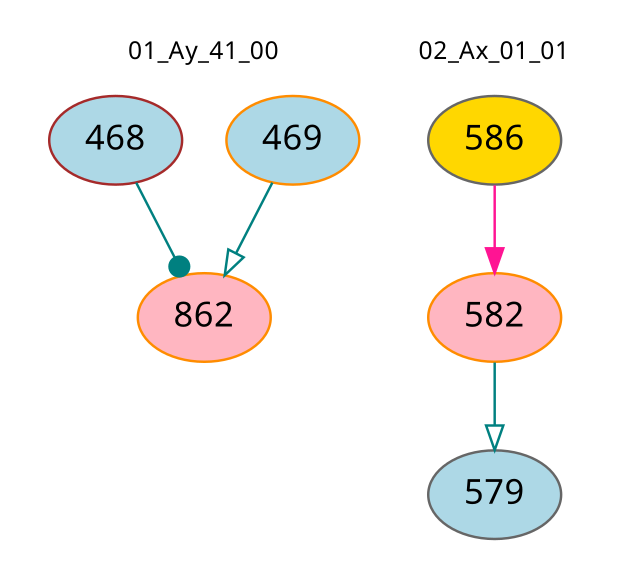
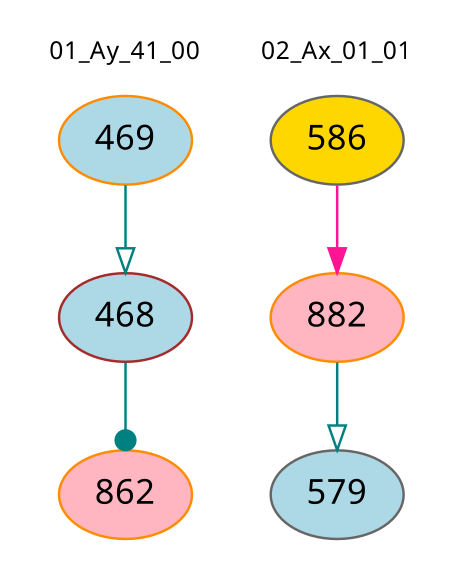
edge "469" -> "862": now "469" -> "468"
node "582": label "582" -> "882"
